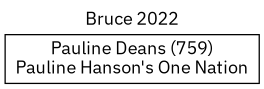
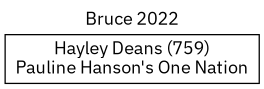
node "Pauline Deans (759) Pauline Hanson's One Nation": label "Pauline Deans (759) Pauline Hanson's One Nation" -> "Hayley Deans (759) Pauline Hanson's One Nation"
